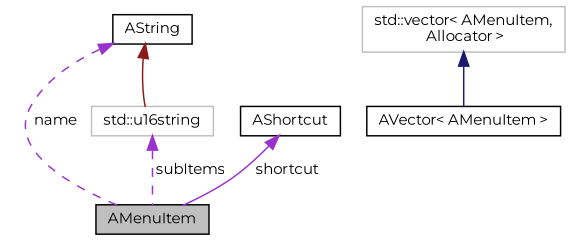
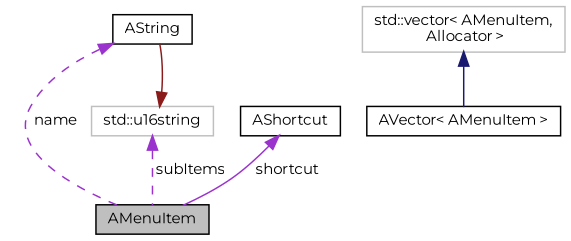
edge "std::u16string" -> "AString": reversed
